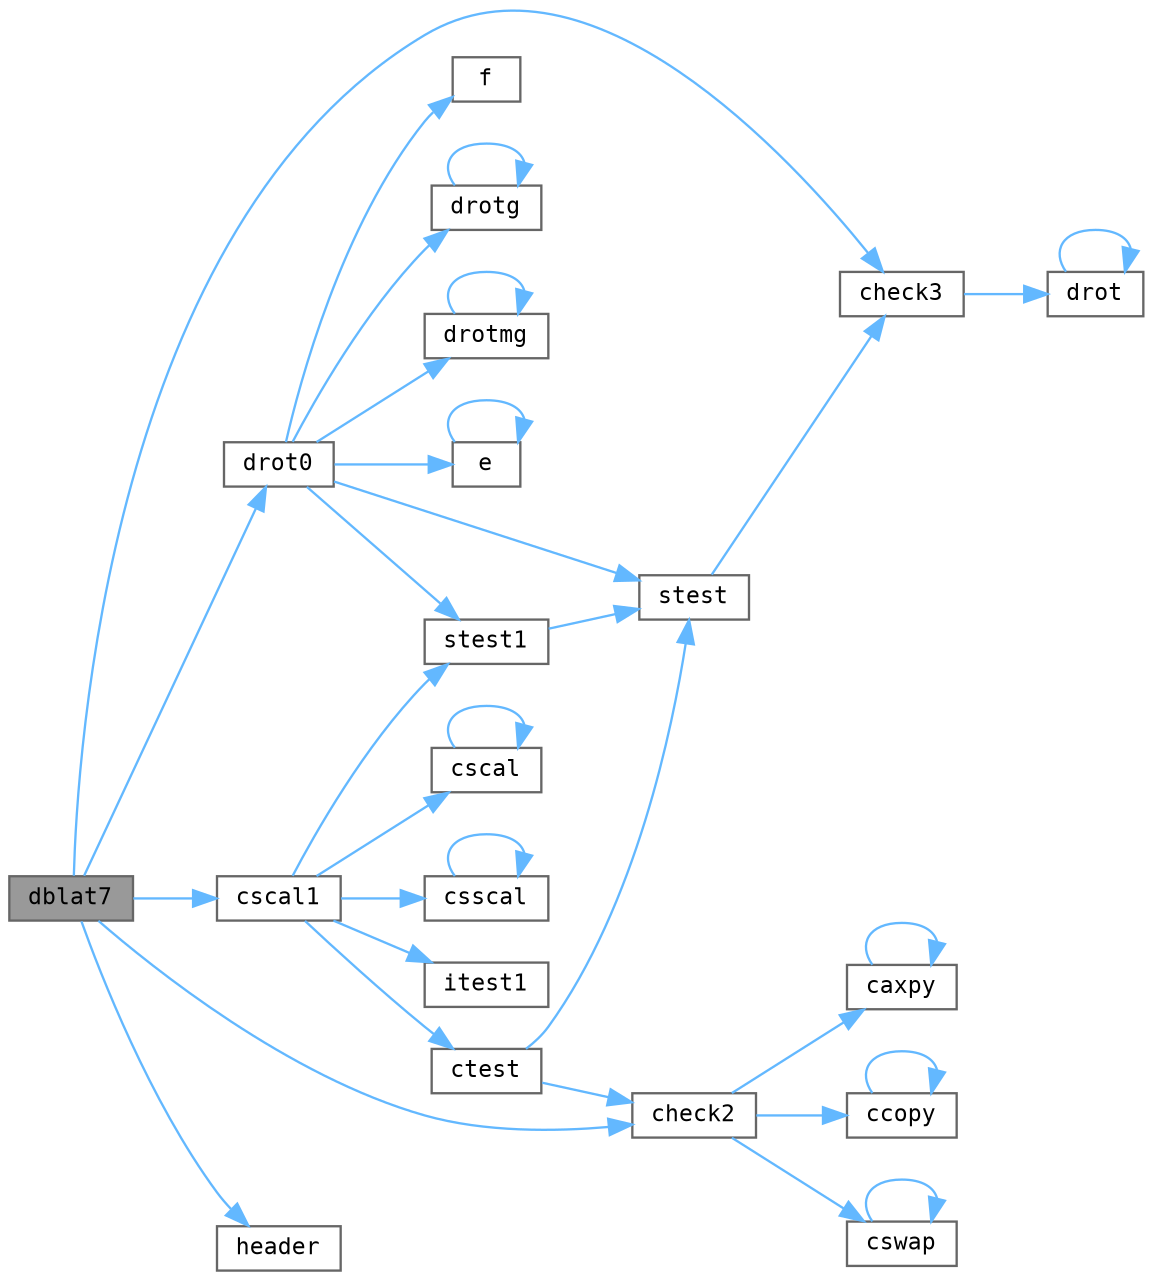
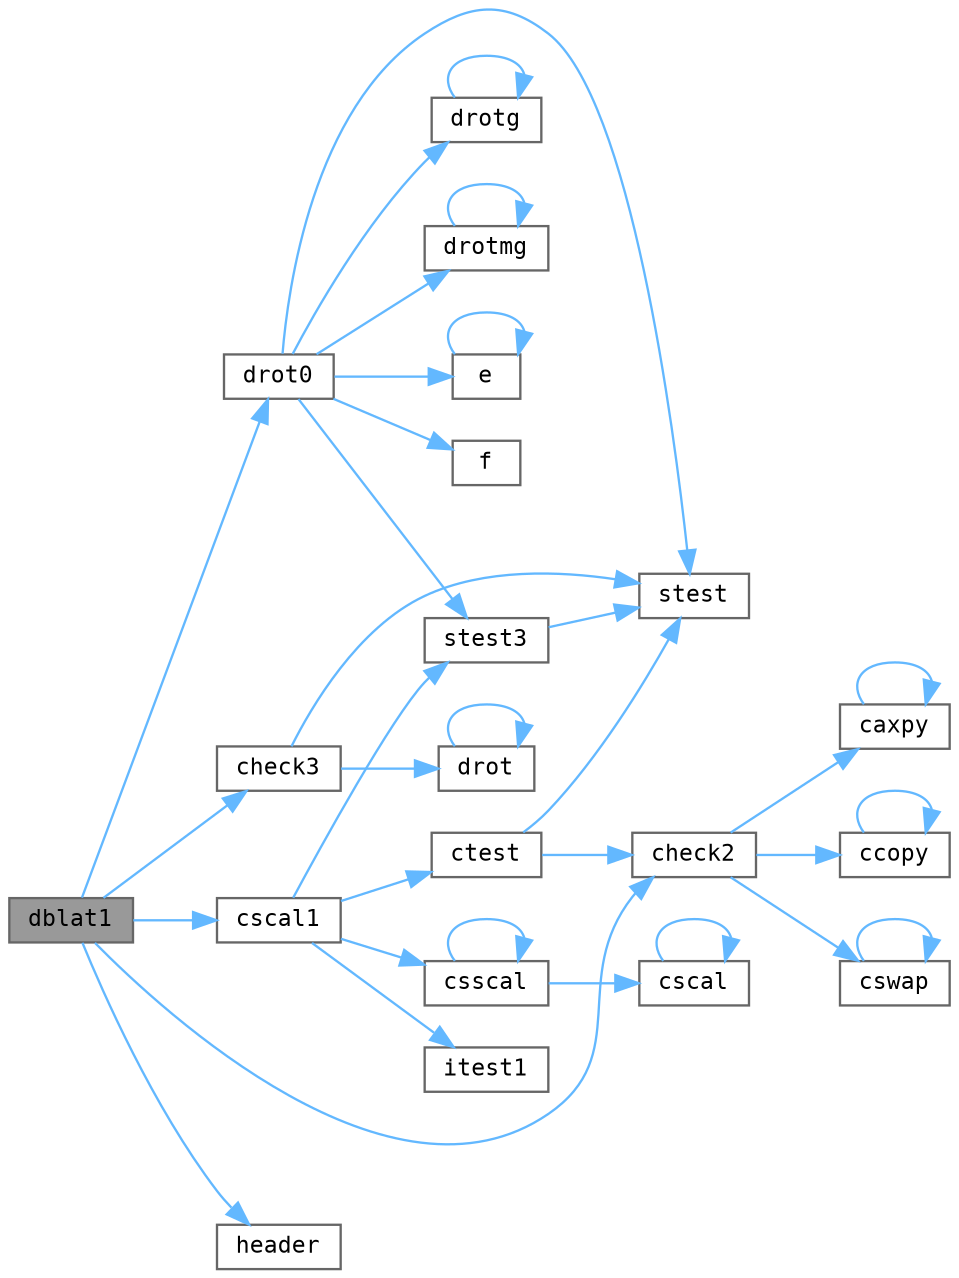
edge "stest" -> "check3": reversed
node "stest1": label "stest1" -> "stest3"
edge "cscal1" -> "cscal": now "csscal" -> "cscal"
node "dblat7": label "dblat7" -> "dblat1"
